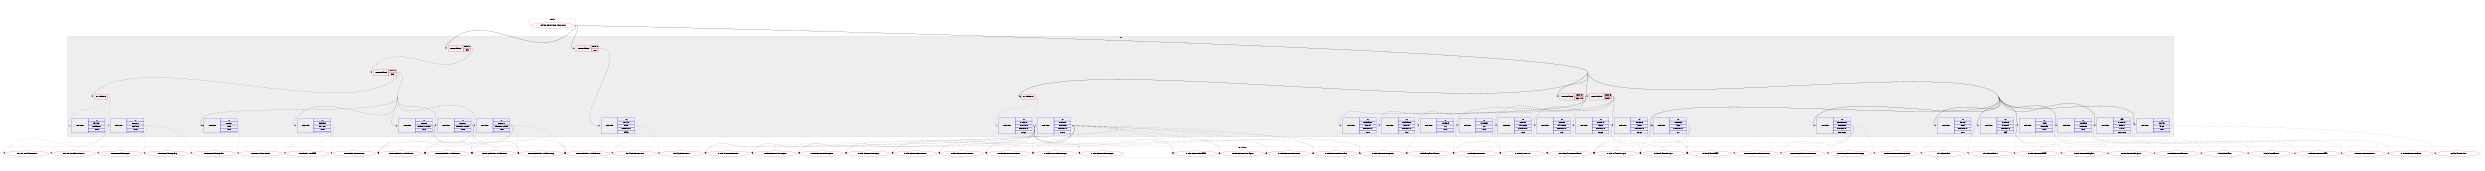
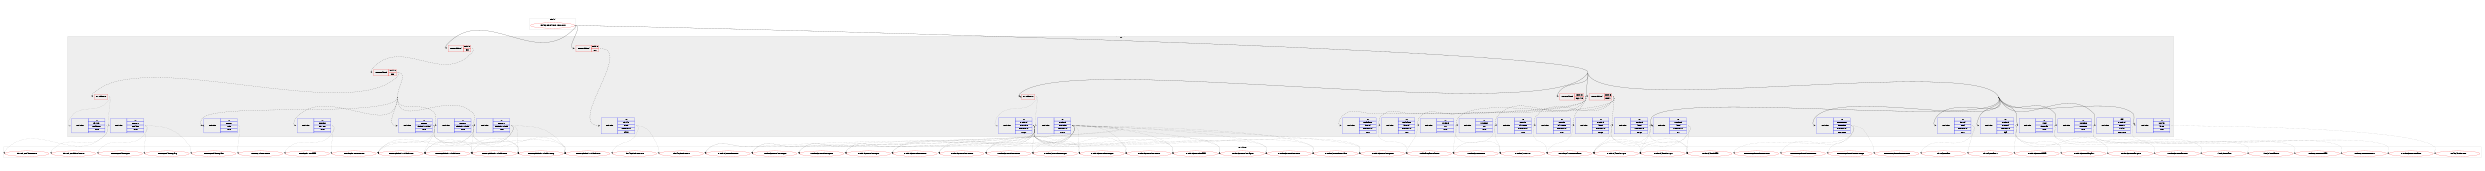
node "sys-devel/automake-1.10.3-r3": added
